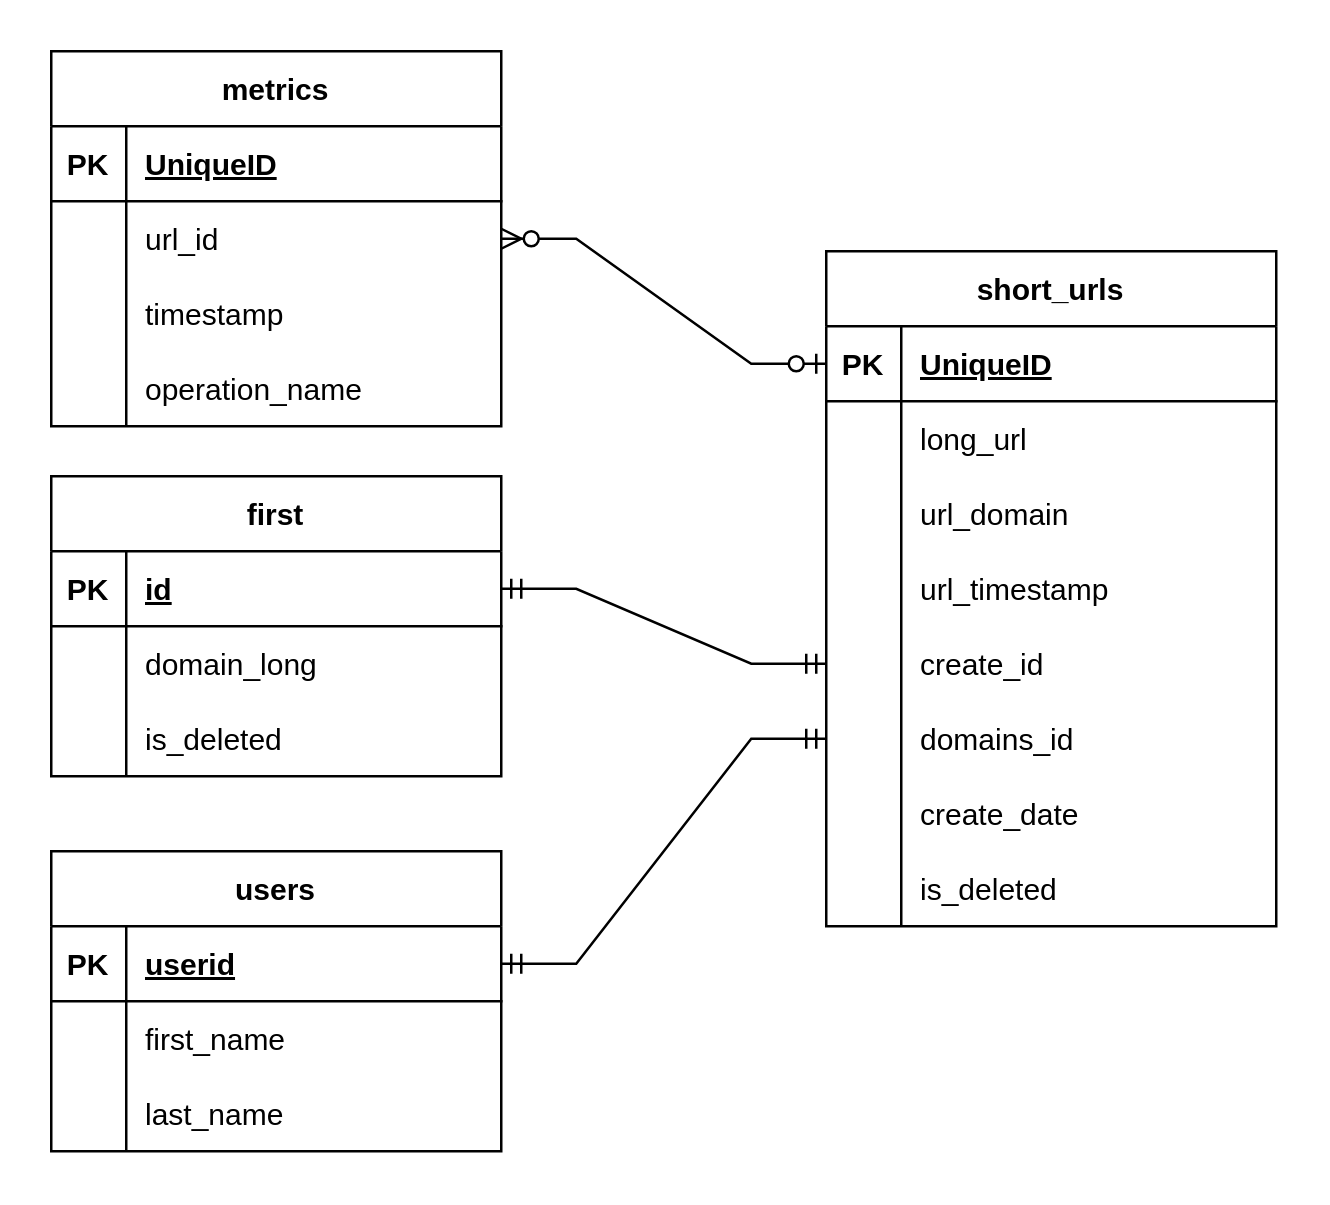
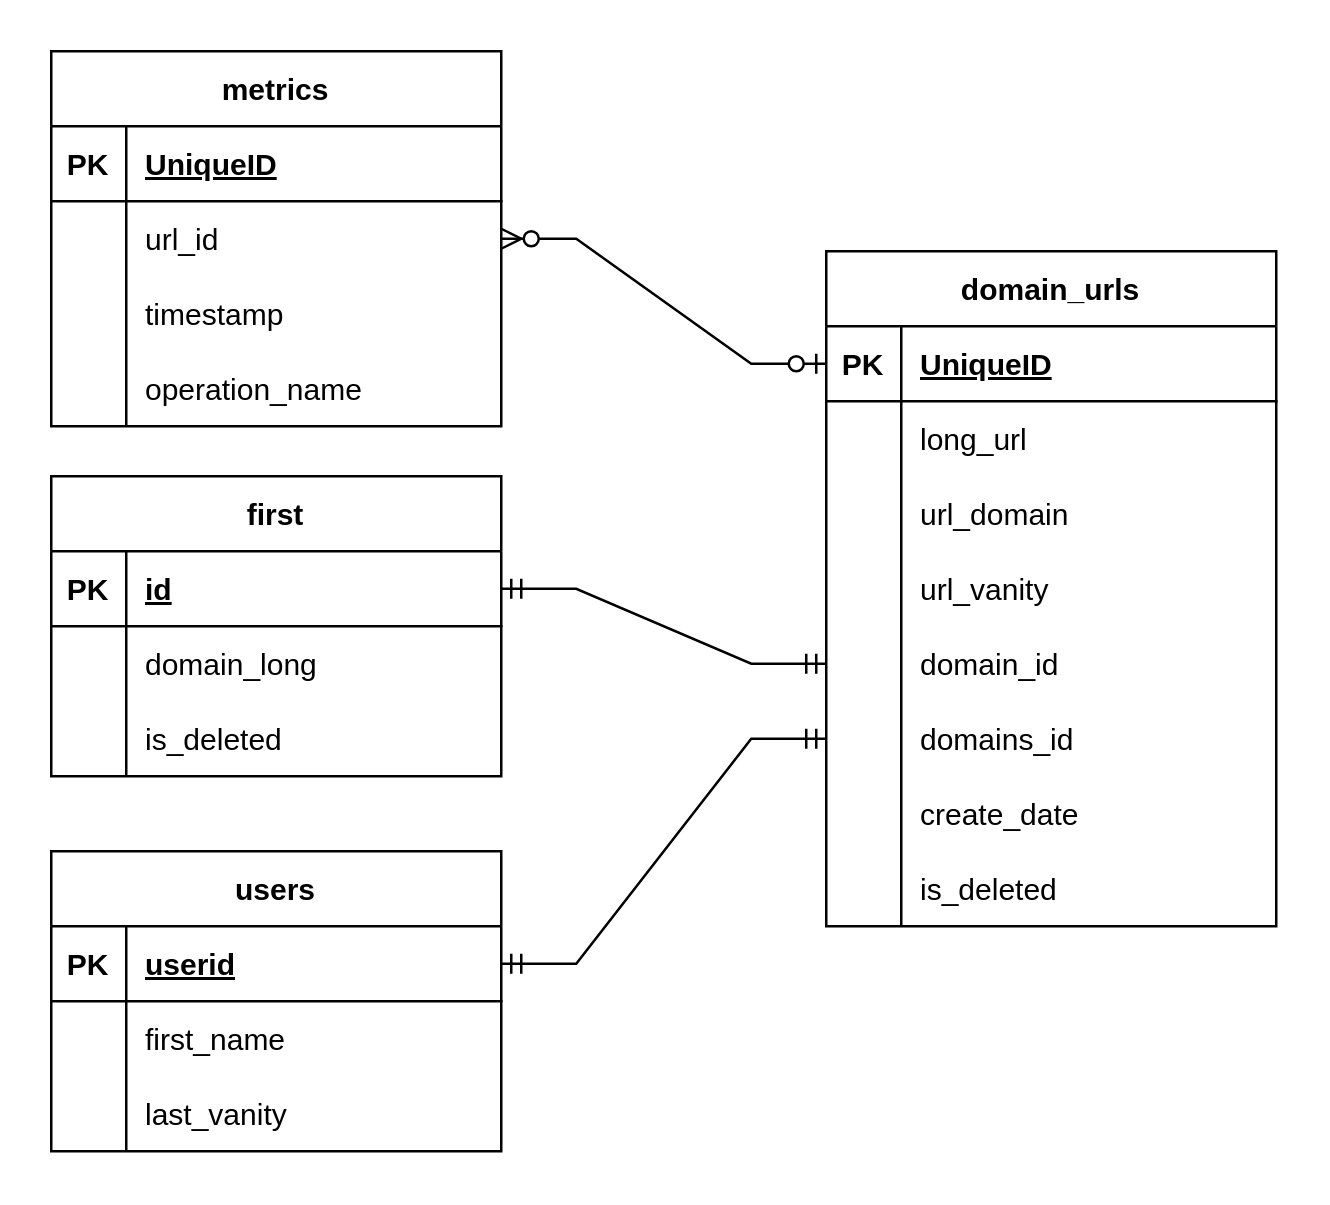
node "short_urls": label "short_urls" -> "domain_urls"
node "url_timestamp": label "url_timestamp" -> "url_vanity"
node "create_id": label "create_id" -> "domain_id"
node "last_name": label "last_name" -> "last_vanity"
